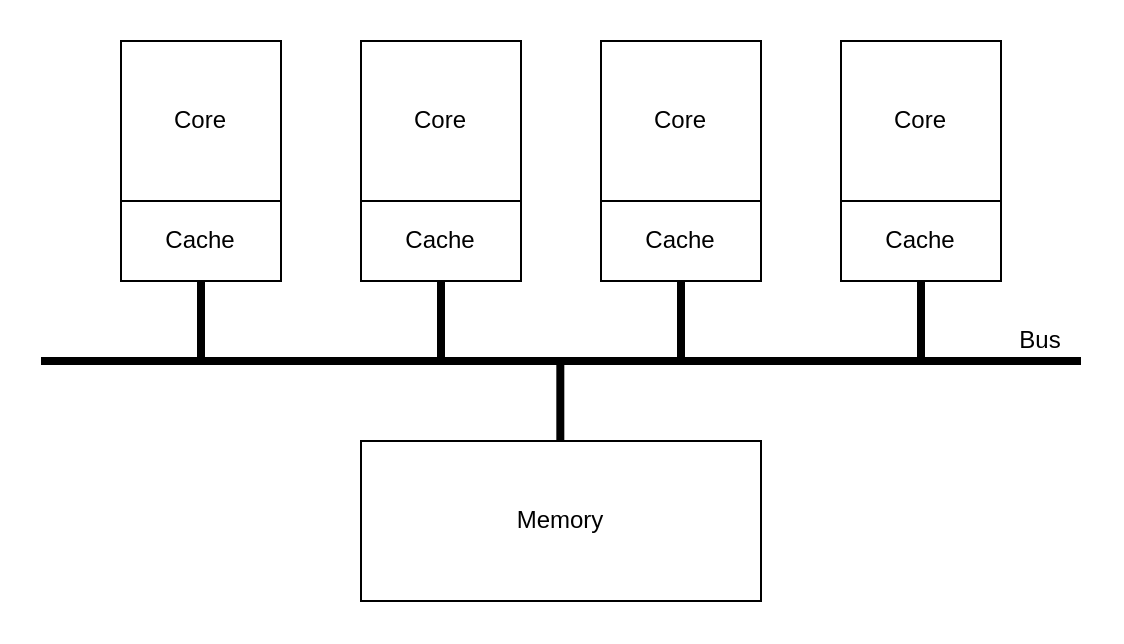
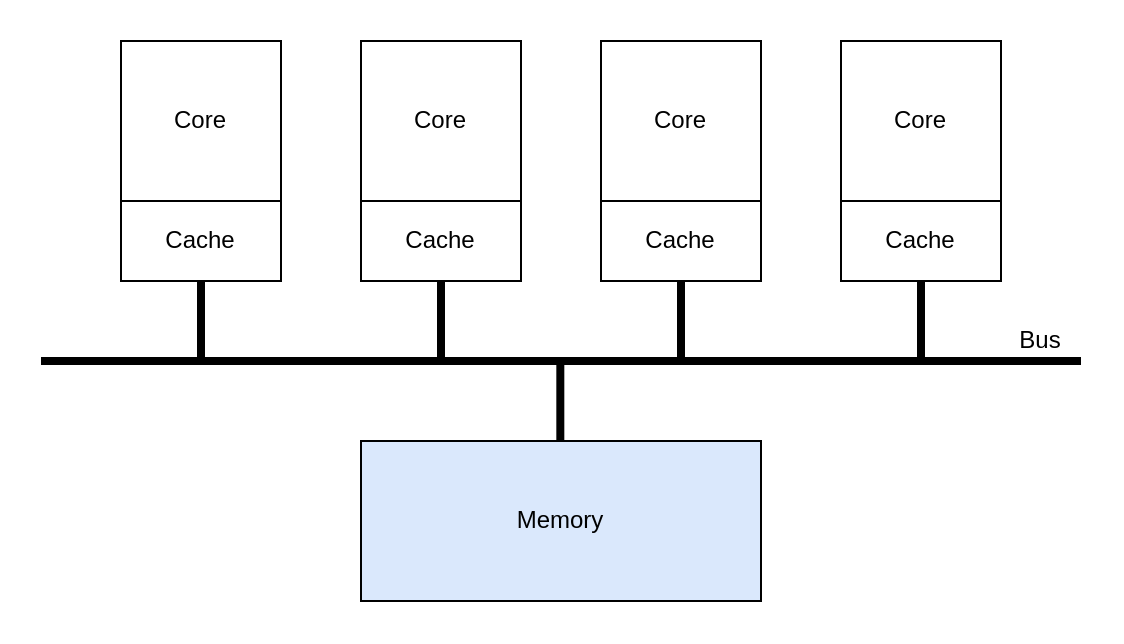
node "Memory": fillcolor #ffffff -> #dae8fc
